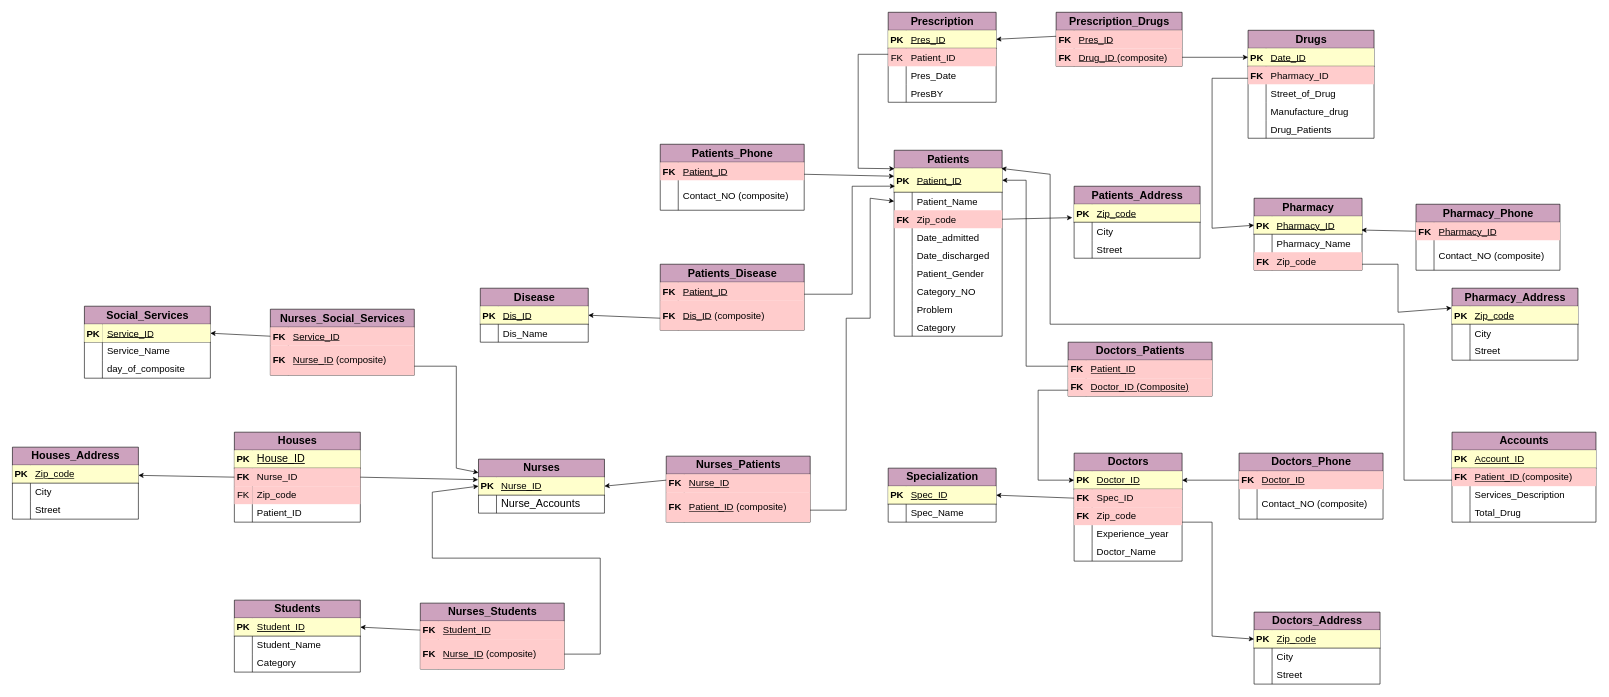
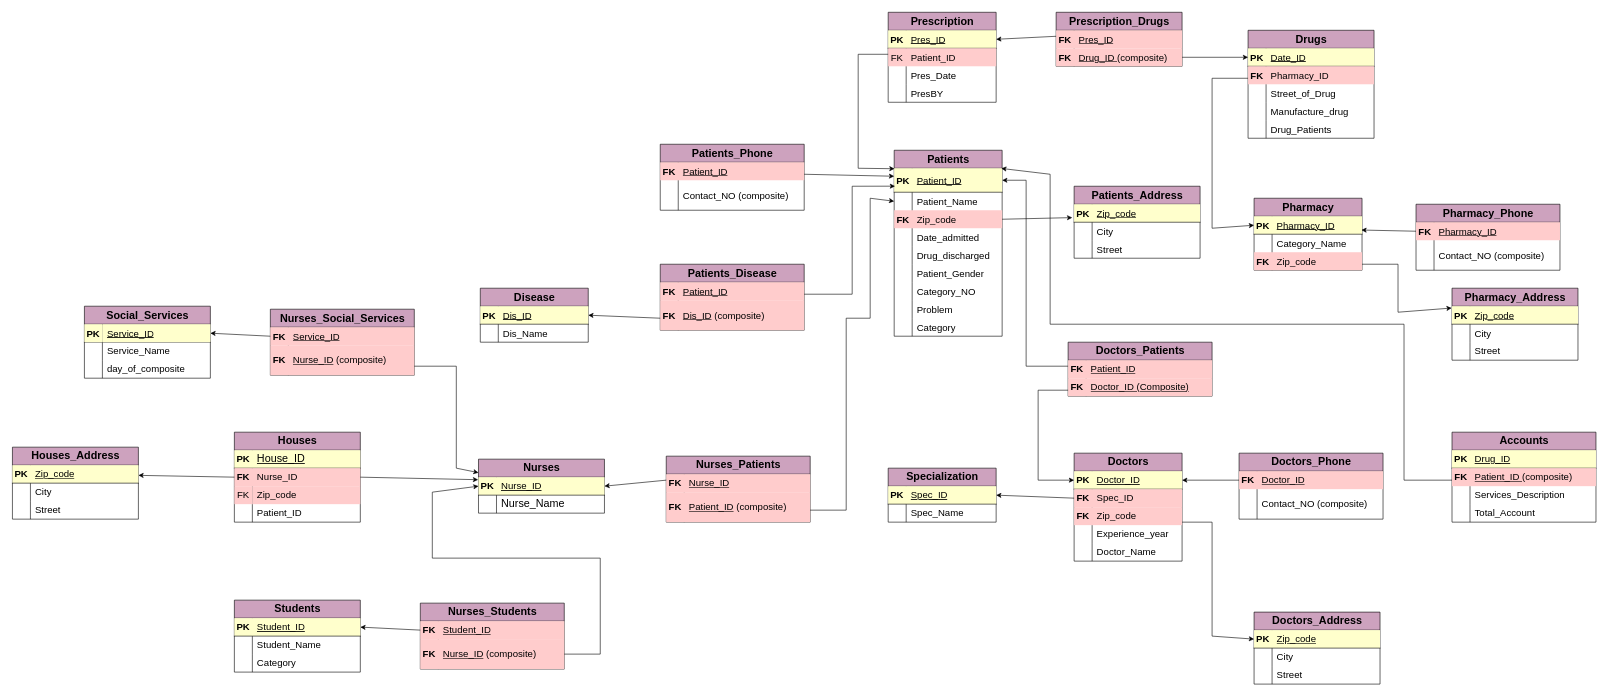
node "Pharmacy_Name": label "Pharmacy_Name" -> "Category_Name"
node "Date_discharged": label "Date_discharged" -> "Drug_discharged"
node "Account_ID": label "Account_ID" -> "Drug_ID"
node "Nurse_Accounts": label "Nurse_Accounts" -> "Nurse_Name"
node "Total_Drug": label "Total_Drug" -> "Total_Account"
